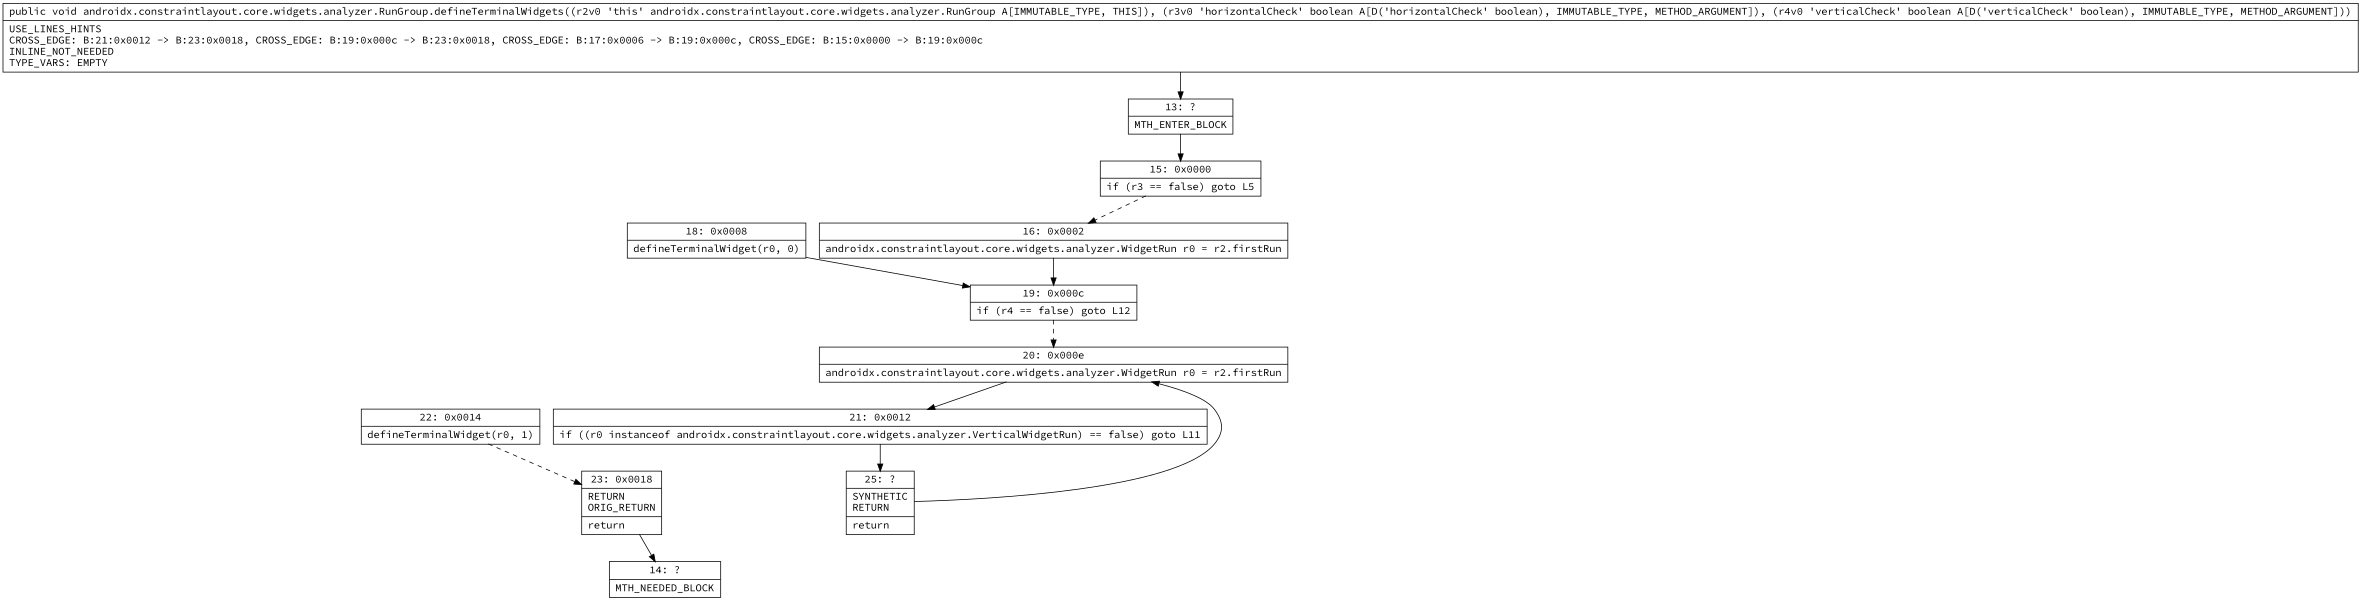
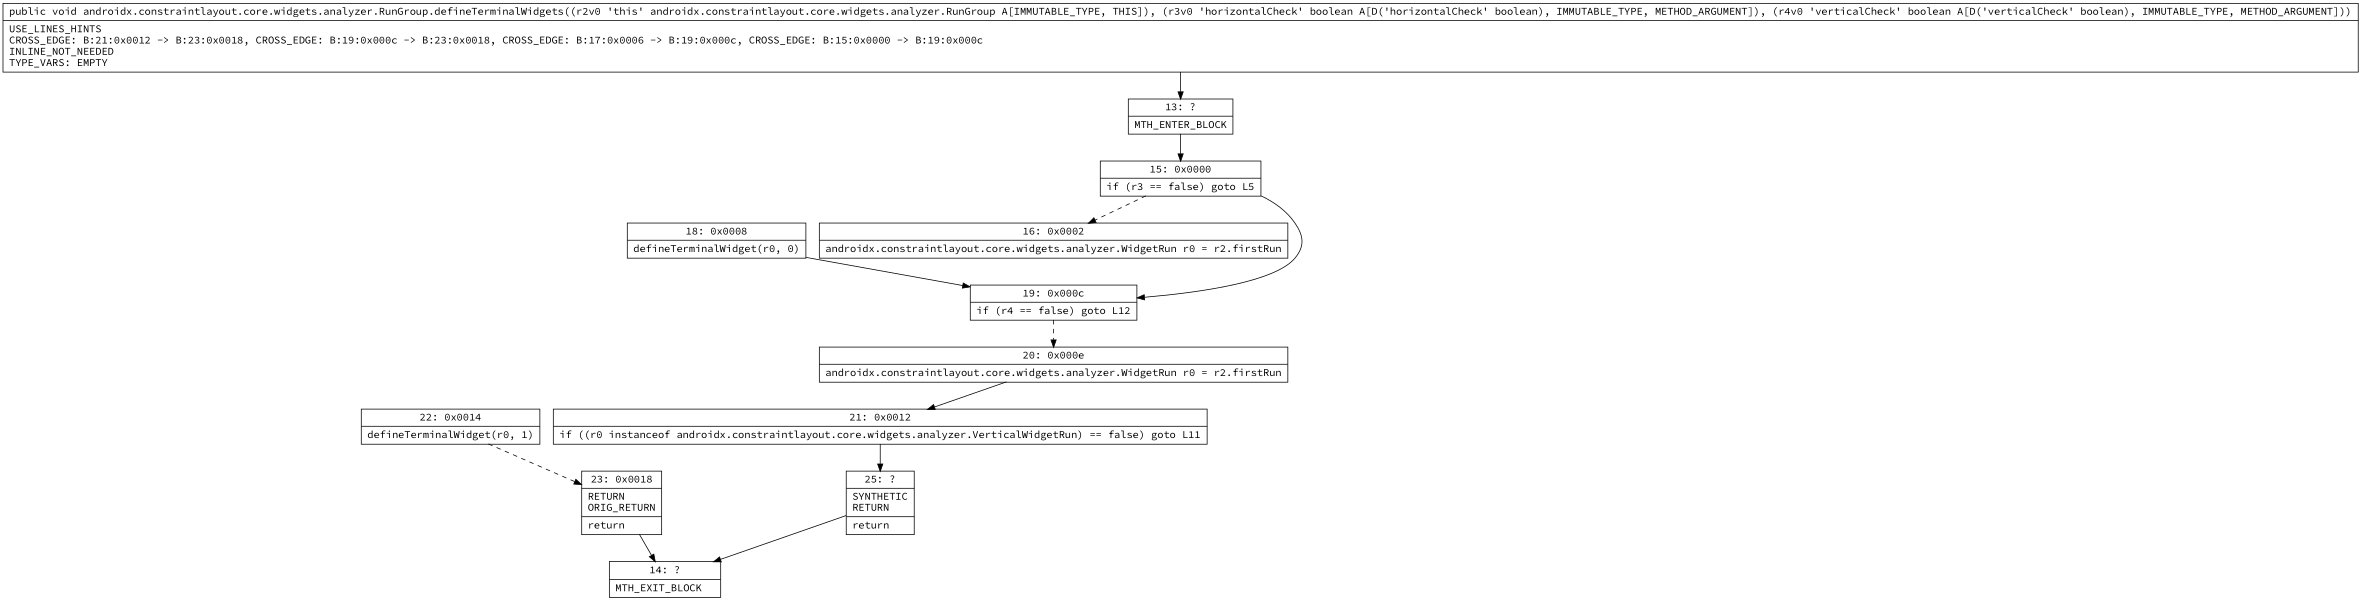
edge "16: 0x0002" -> "19: 0x000c": now "15: 0x0000" -> "19: 0x000c"
edge "25: ?" -> "20: 0x000e": now "25: ?" -> "14: ?"
node "14: ?": text "MTH_NEEDED_BLOCK" -> "MTH_EXIT_BLOCK"
